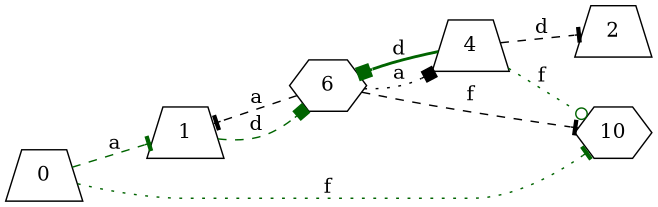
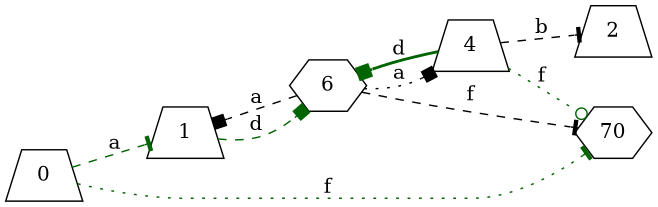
edge "4" -> "2": label "d" -> "b"
edge "6" -> "1": arrowhead tee -> box
node "10": label "10" -> "70"
